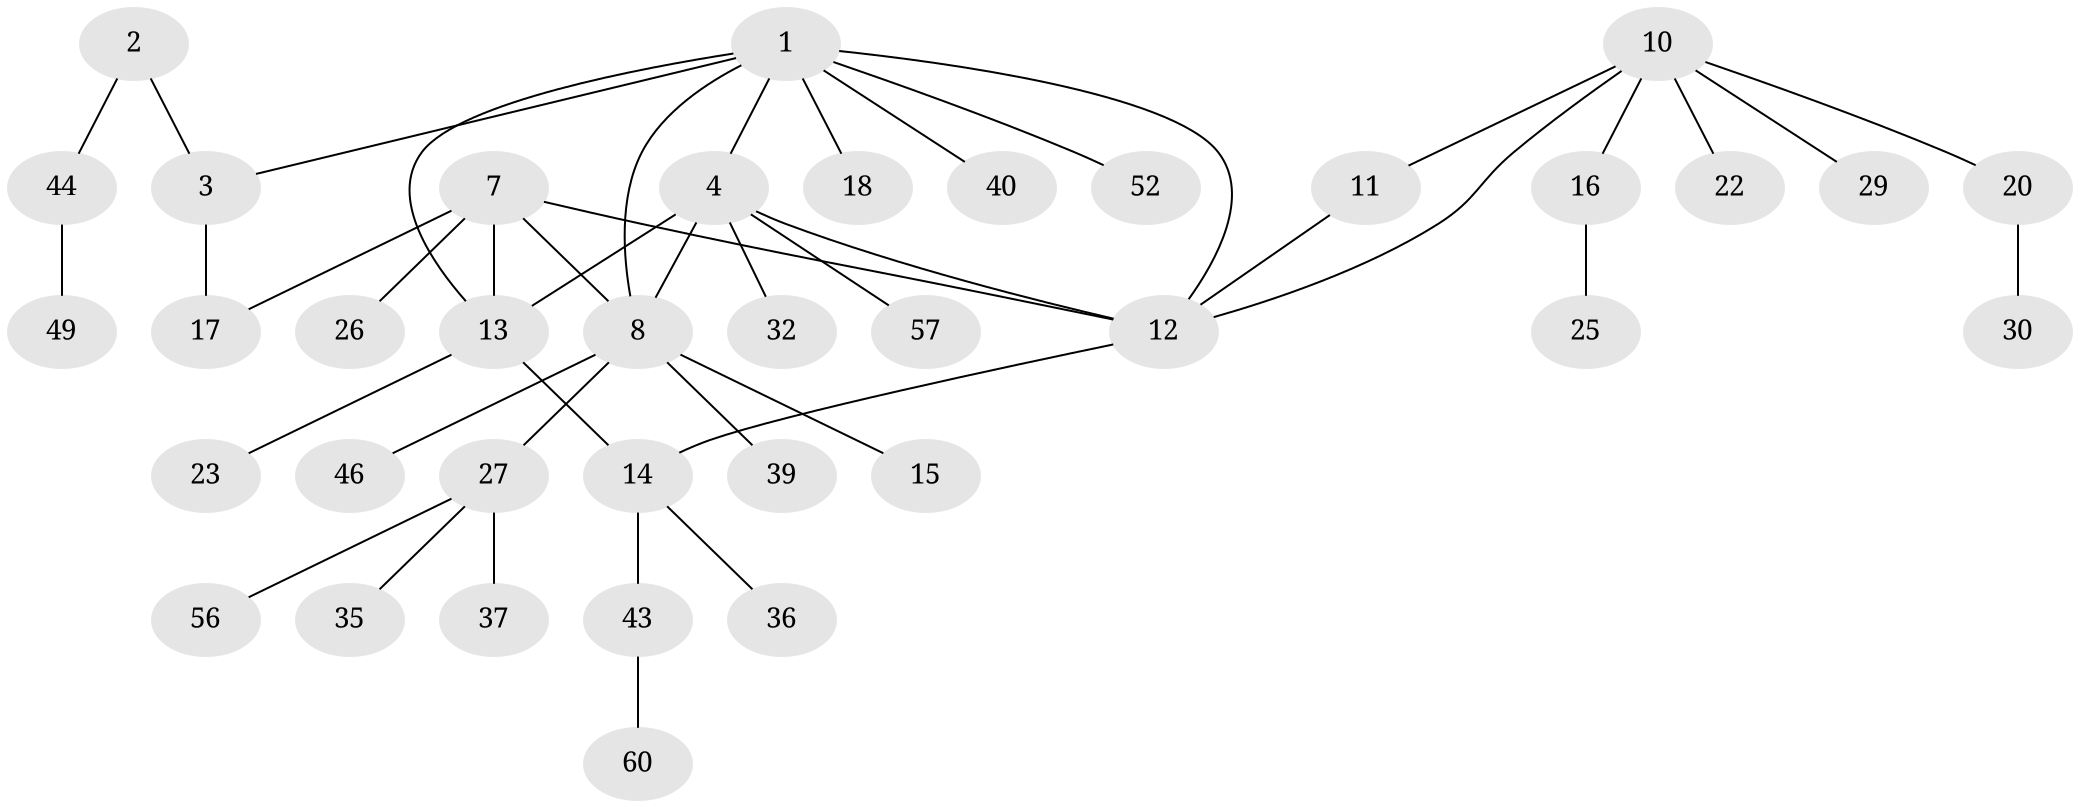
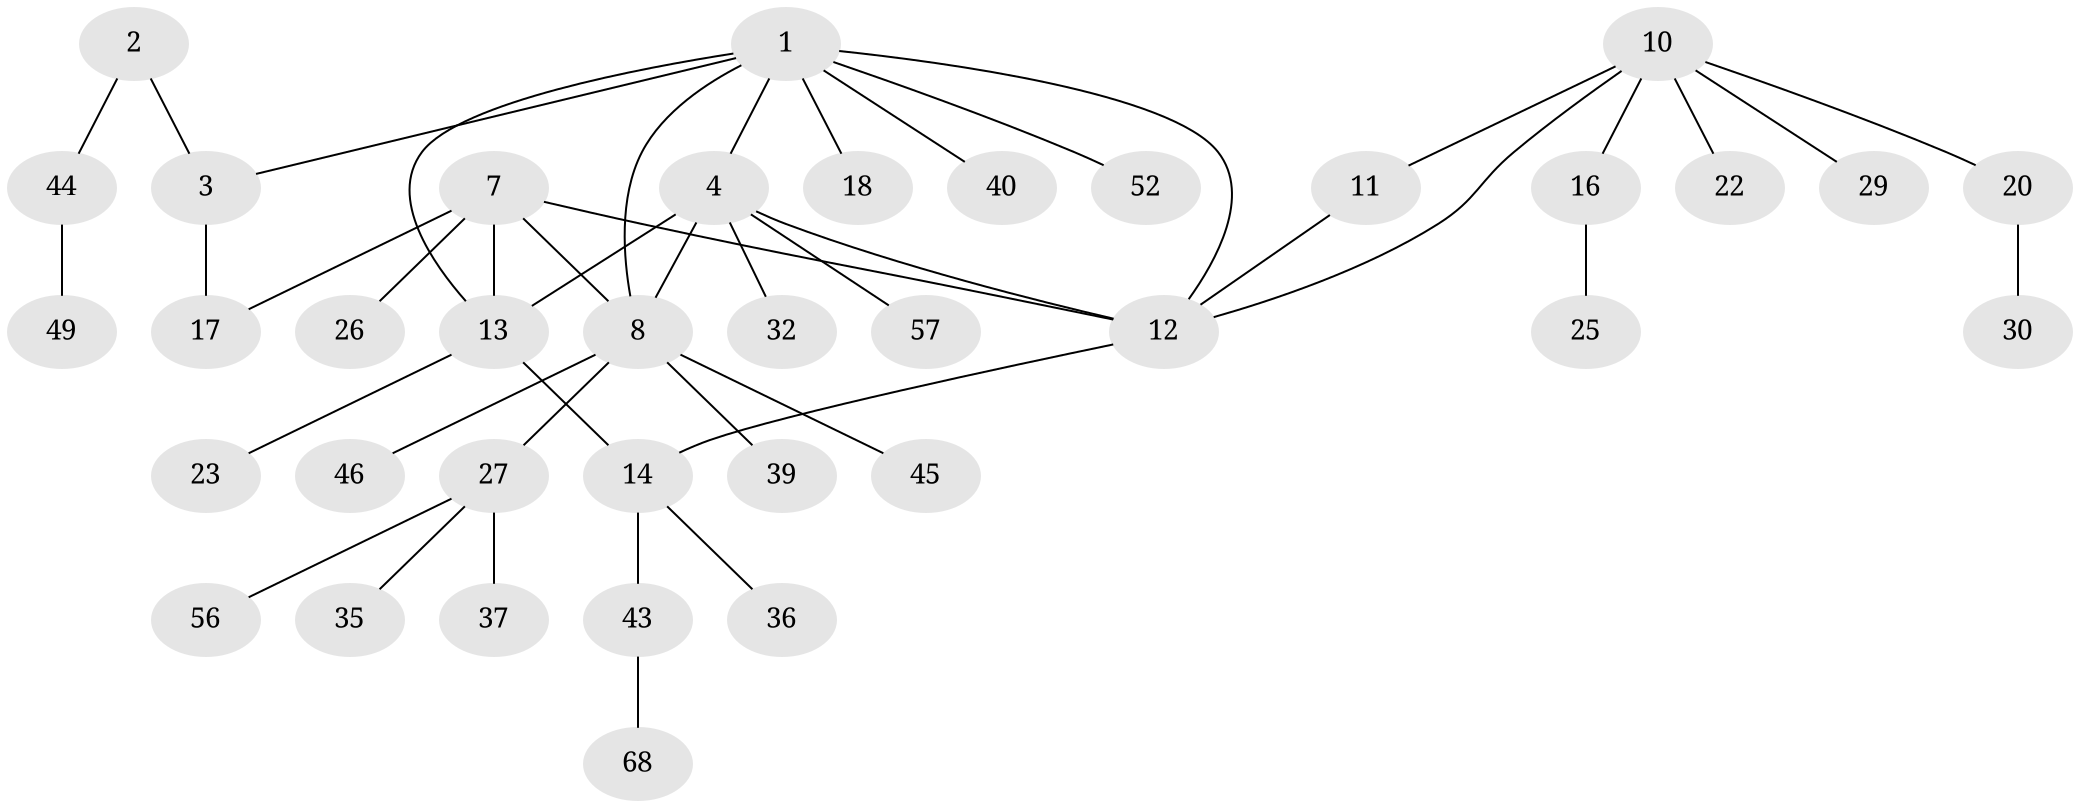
node "15": label "15" -> "45"
node "60": label "60" -> "68"
